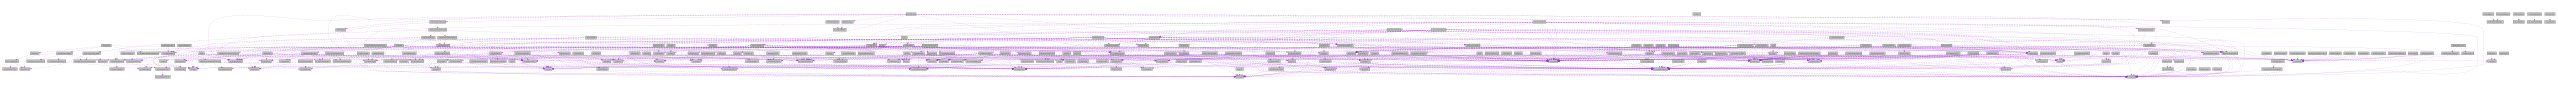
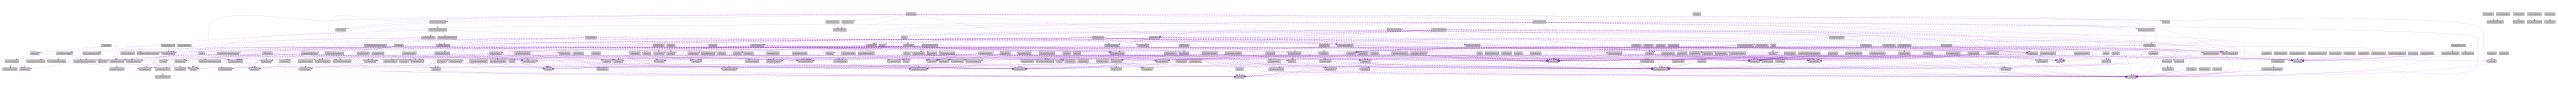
node "SetLineType": added
